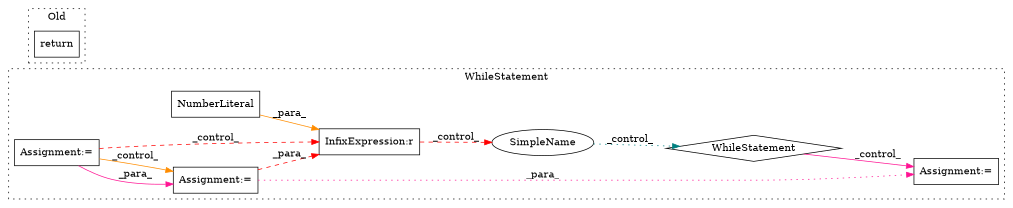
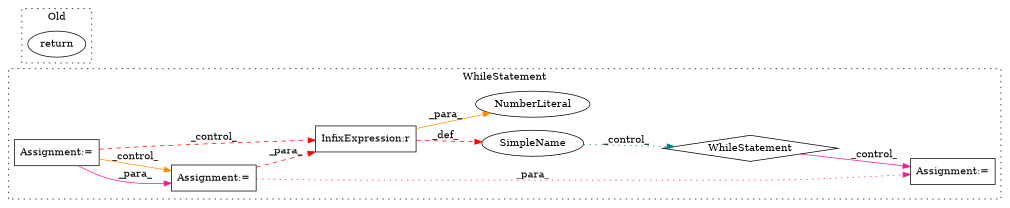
node "return": shape box -> ellipse
node "NumberLiteral": shape box -> ellipse
edge "NumberLiteral" -> "InfixExpression:r": reversed
edge "InfixExpression:r" -> "SimpleName": label "_control_" -> "_def_"
